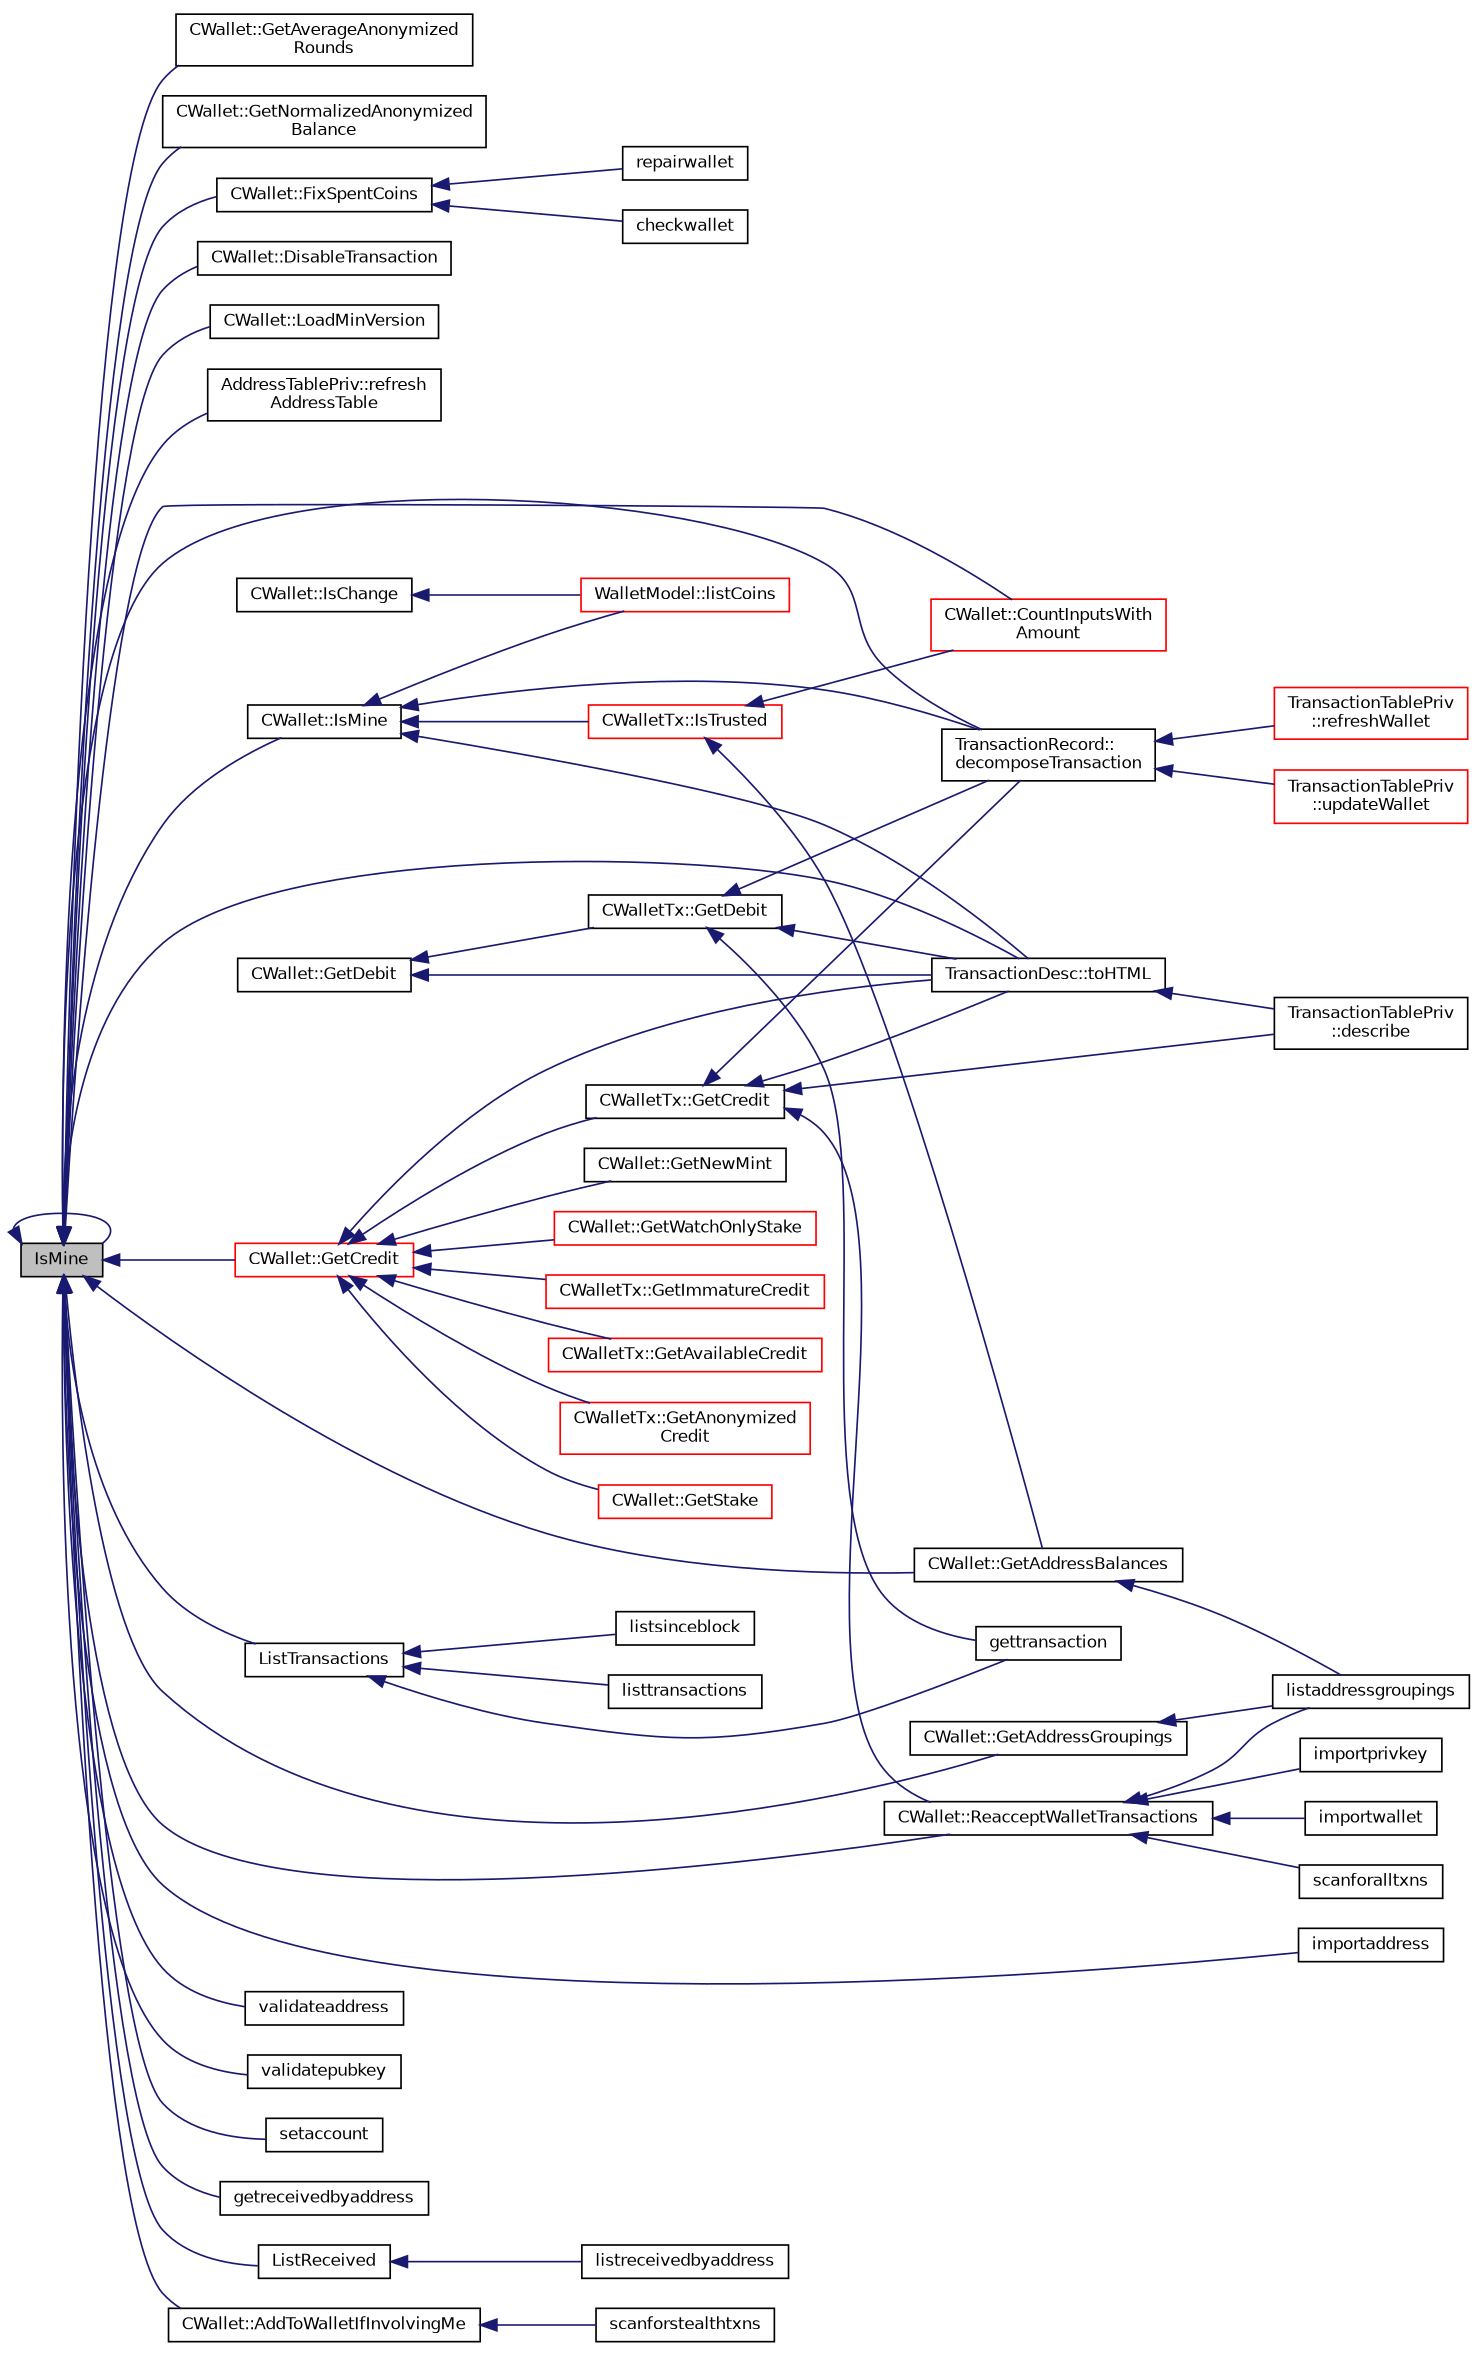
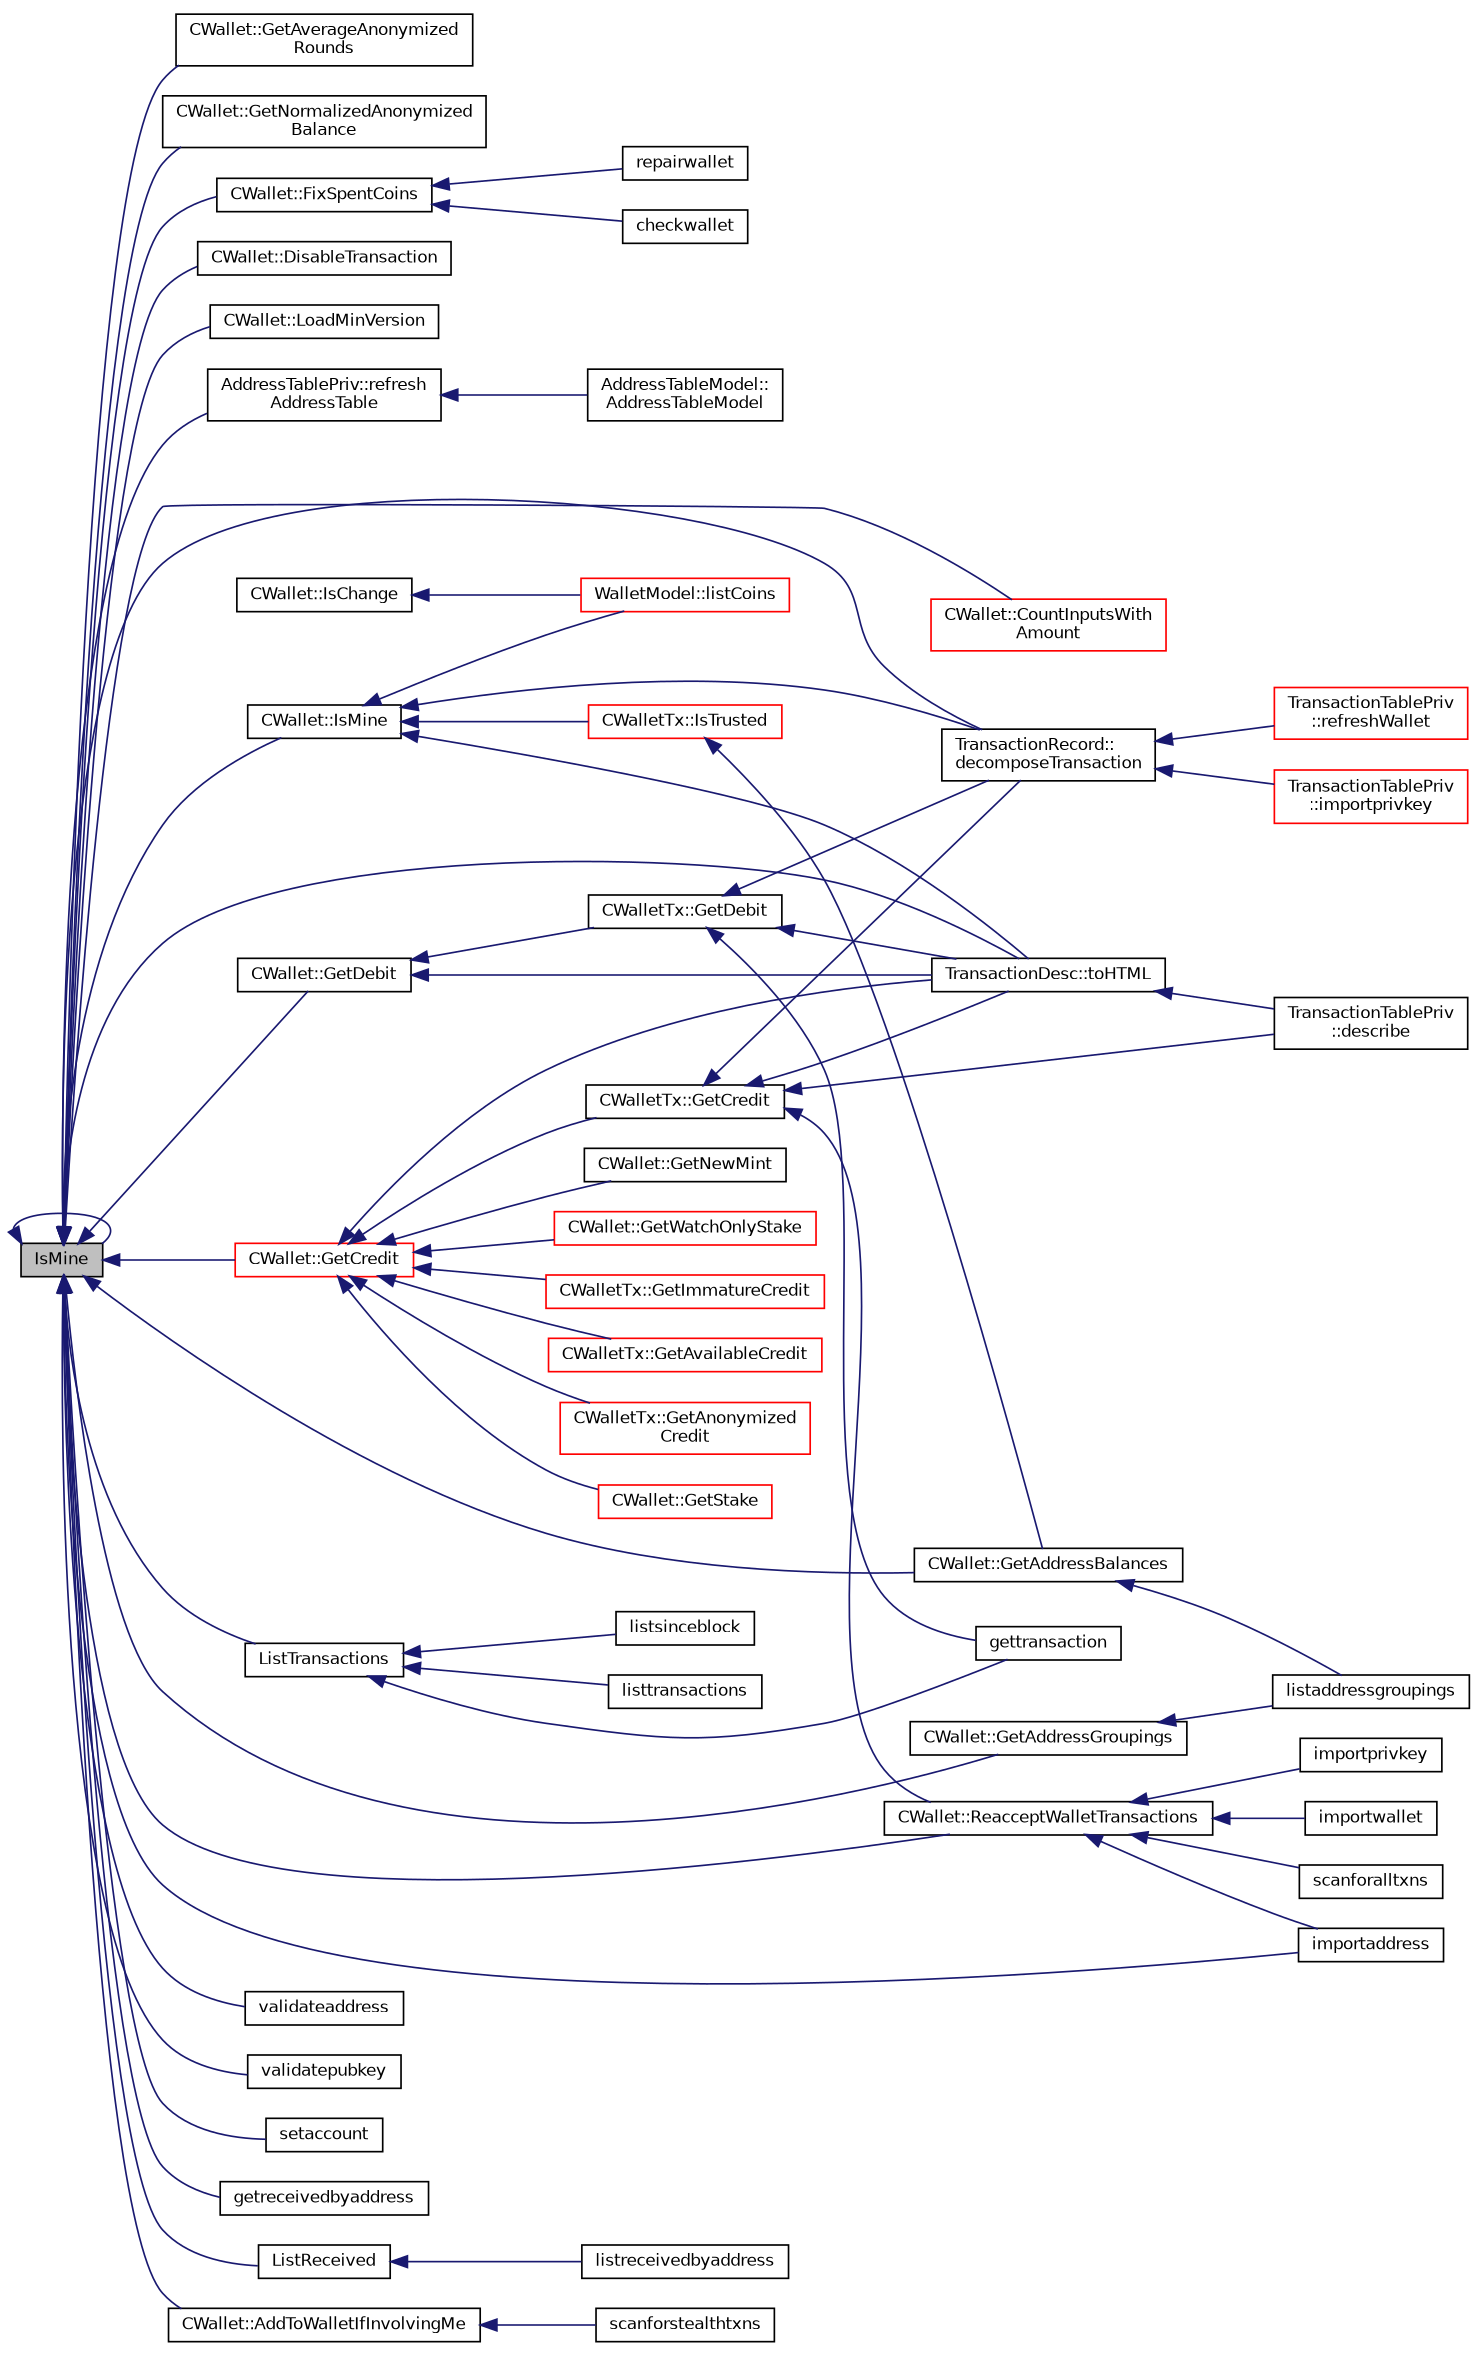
node "AddressTableModel:: AddressTableModel": added
edge "CWallet::CountInputsWith Amount" -> "CWalletTx::IsTrusted": removed
node "TransactionTablePriv ::updateWallet": label "TransactionTablePriv ::updateWallet" -> "TransactionTablePriv ::importprivkey"
edge "CWallet::GetDebit" -> "IsMine": added
edge "listaddressgroupings" -> "CWallet::ReacceptWalletTransactions": now "importaddress" -> "CWallet::ReacceptWalletTransactions"
